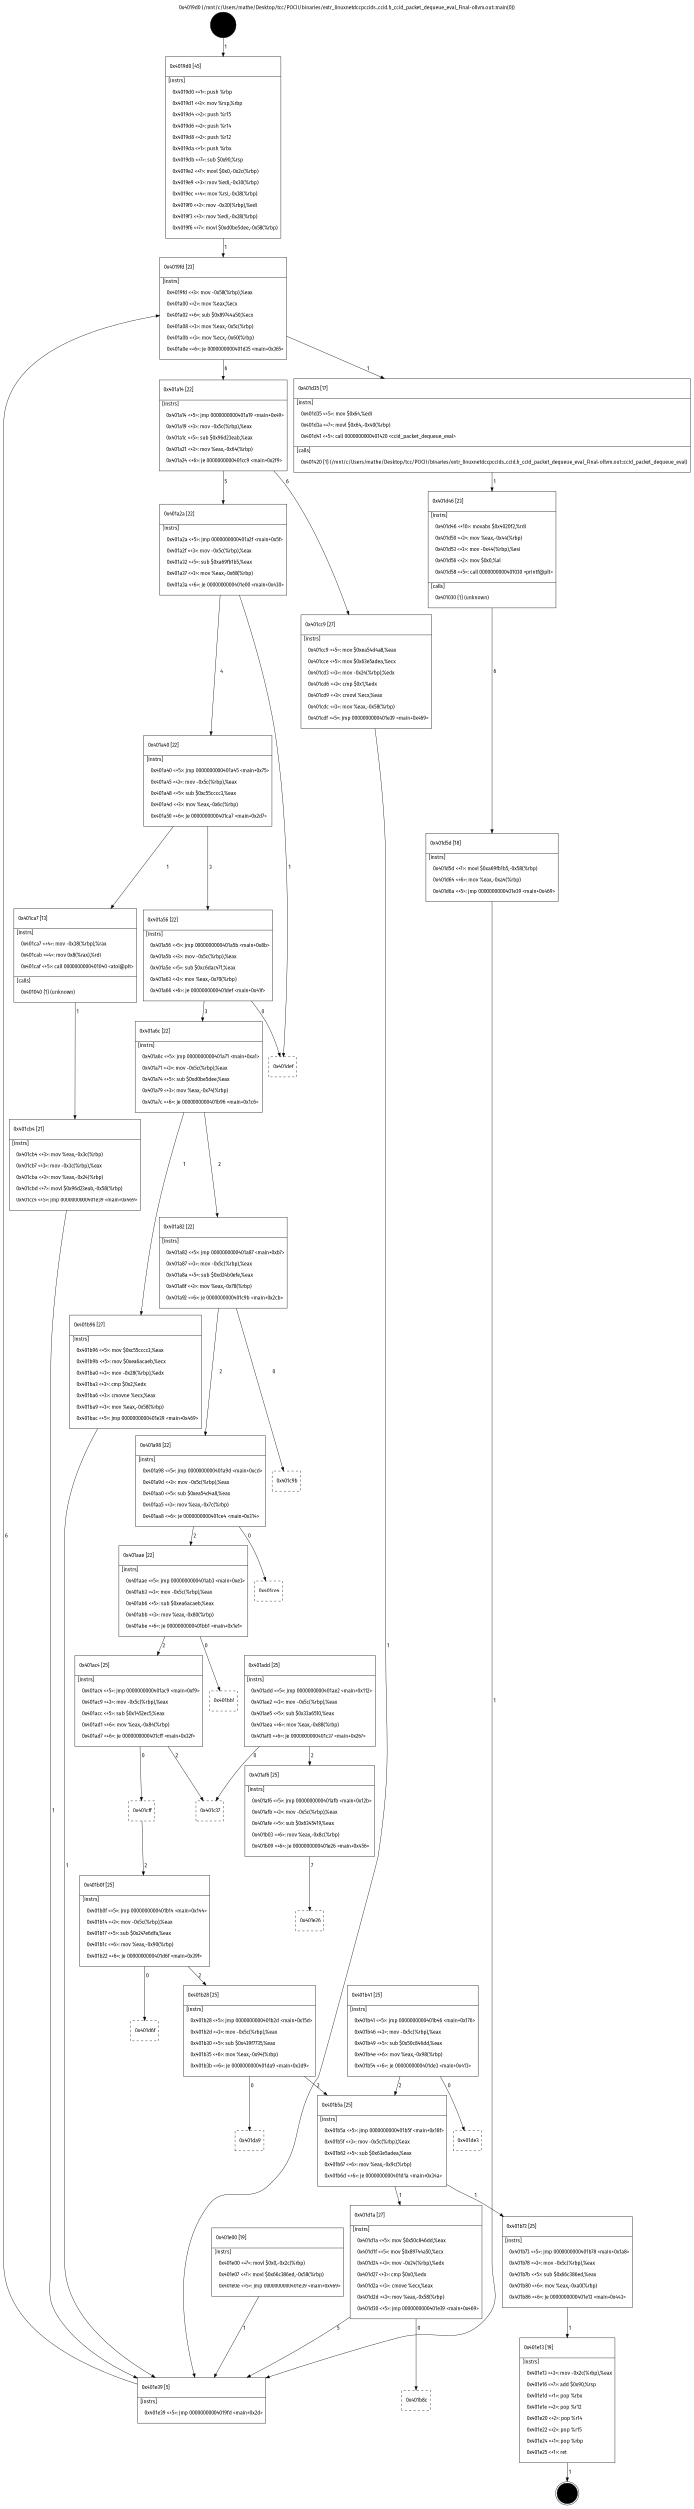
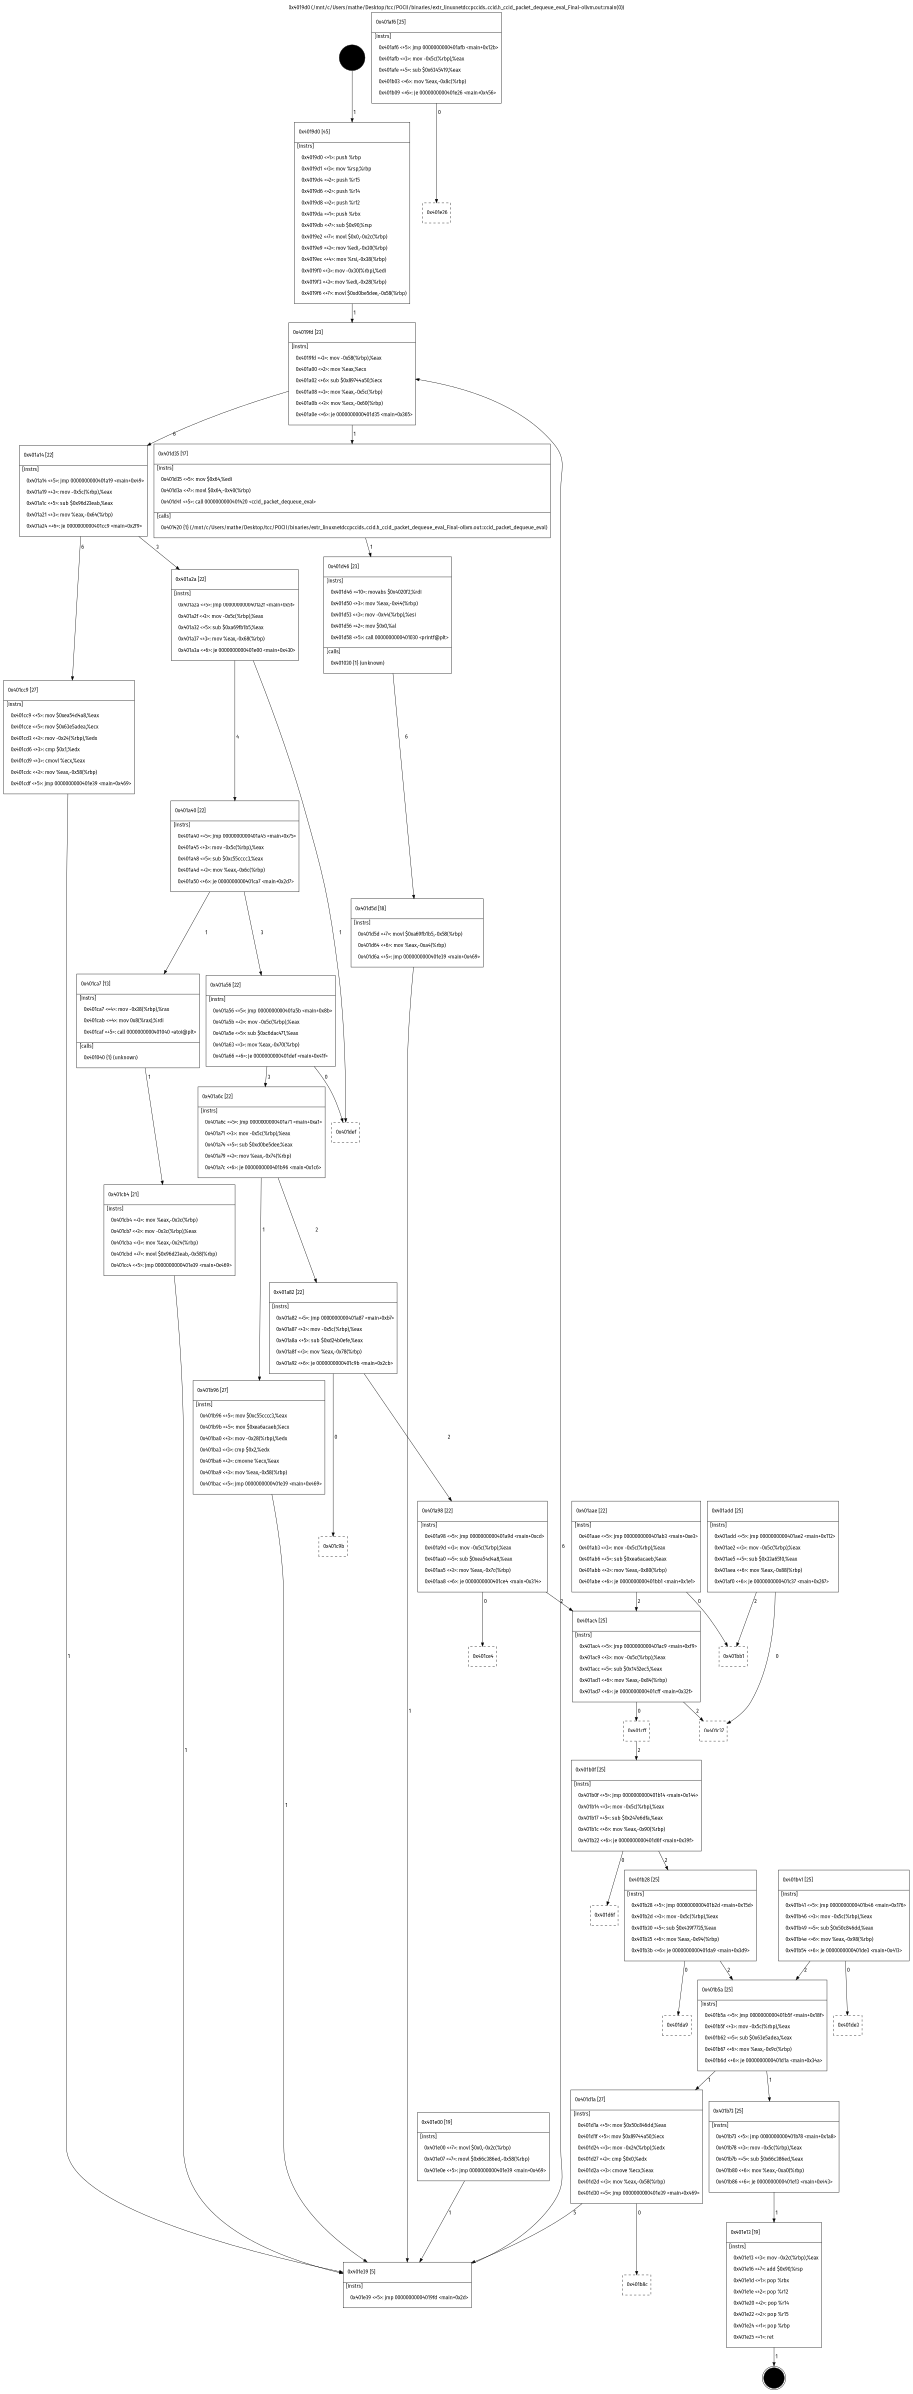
edge "0x401a14 [22]" -> "0x401a2a [22]": label " 5" -> " 3"
edge "0x401a98 [22]" -> "0x401aae [22]": now "0x401a98 [22]" -> "0x401ac4 [25]"
edge "0x401add [25]" -> "0x401af6 [25]": now "0x401add [25]" -> "0x401bb1"
edge "0x401af6 [25]" -> "0x401e26": label " 7" -> " 0"
